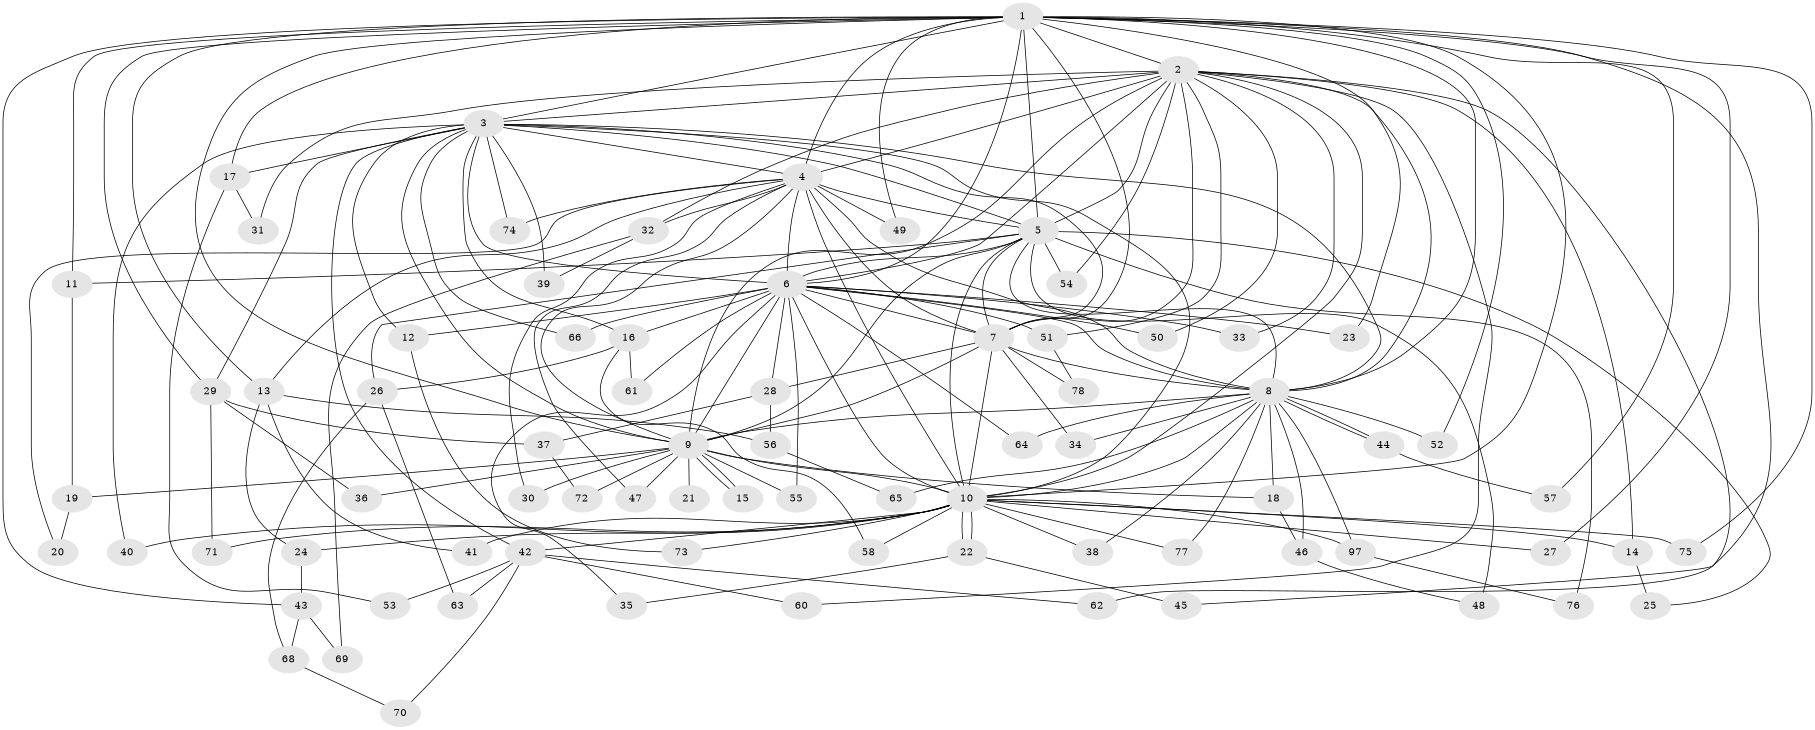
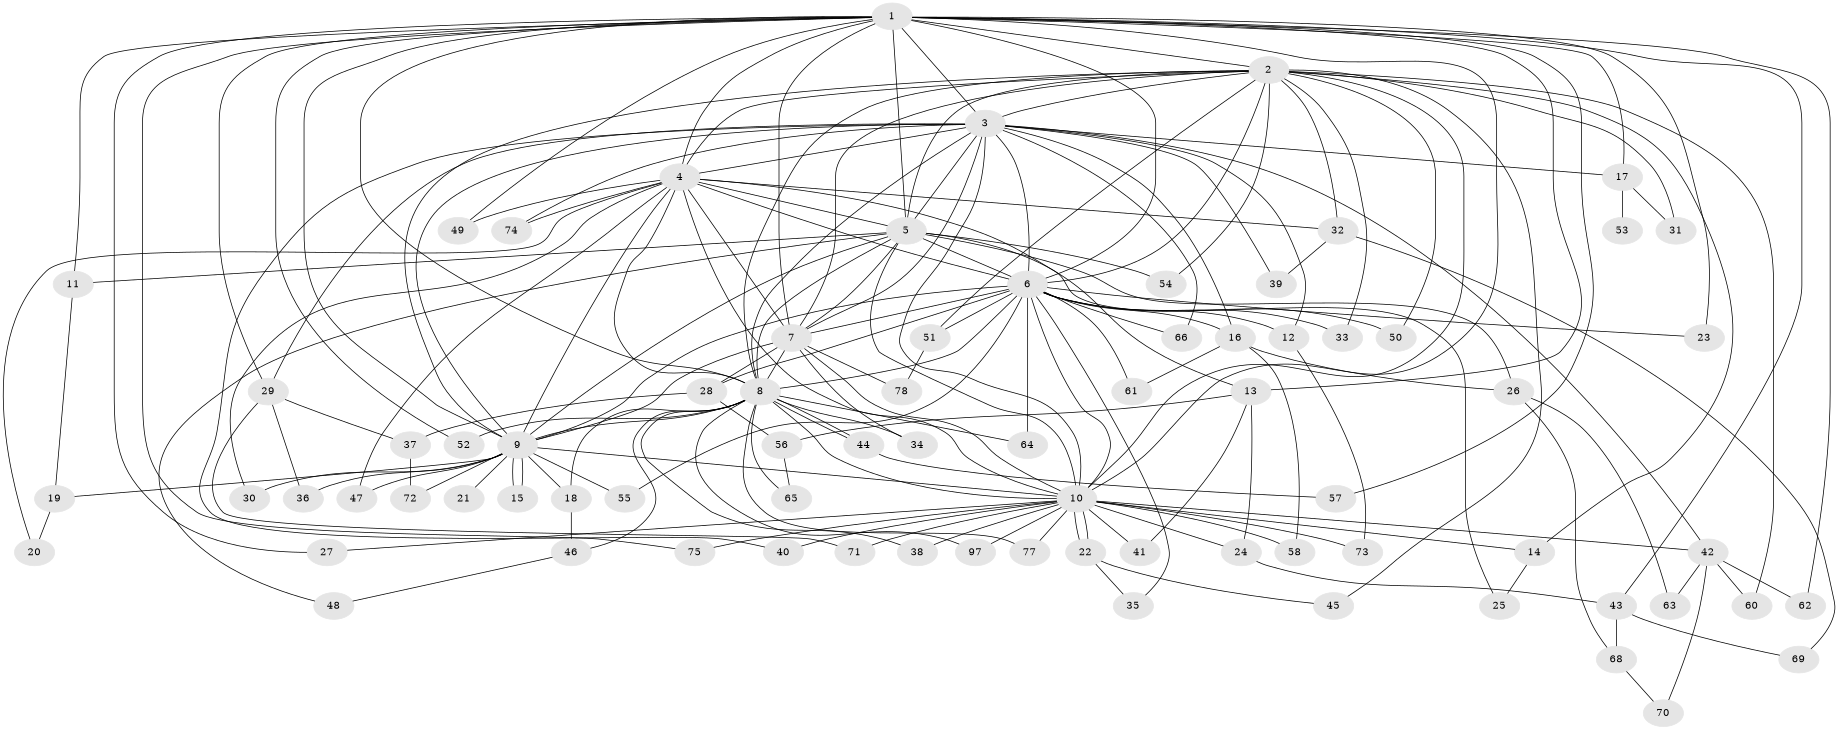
edge "42" -- "53": removed
node "76": removed
